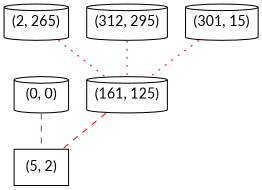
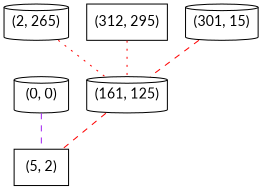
node "(312, 295)": shape cylinder -> box
edge "(301, 15)" -- "(161, 125)": style dotted -> dashed
